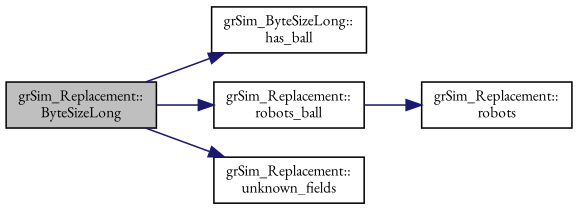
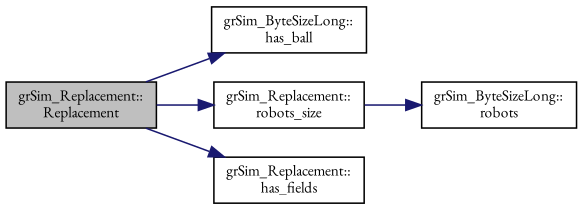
node "grSim_Replacement:: ByteSizeLong": label "grSim_Replacement:: ByteSizeLong" -> "grSim_Replacement:: Replacement"
node "grSim_Replacement:: robots_ball": label "grSim_Replacement:: robots_ball" -> "grSim_Replacement:: robots_size"
node "grSim_Replacement:: robots": label "grSim_Replacement:: robots" -> "grSim_ByteSizeLong:: robots"
node "grSim_Replacement:: unknown_fields": label "grSim_Replacement:: unknown_fields" -> "grSim_Replacement:: has_fields"
